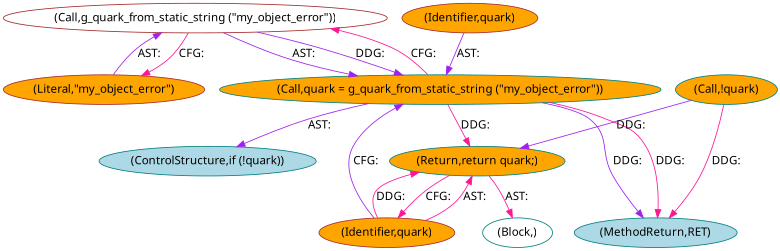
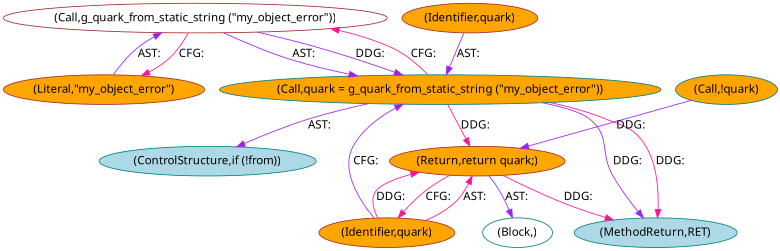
node "(ControlStructure,if (!quark))": label "(ControlStructure,if (!quark))" -> "(ControlStructure,if (!from))"
node "(Return,return quark;)": color teal -> brown
edge "(Call,!quark)" -> "(MethodReturn,RET)": now "(Return,return quark;)" -> "(MethodReturn,RET)"
edge "(Return,return quark;)" -> "(Block,)": color deeppink -> purple
